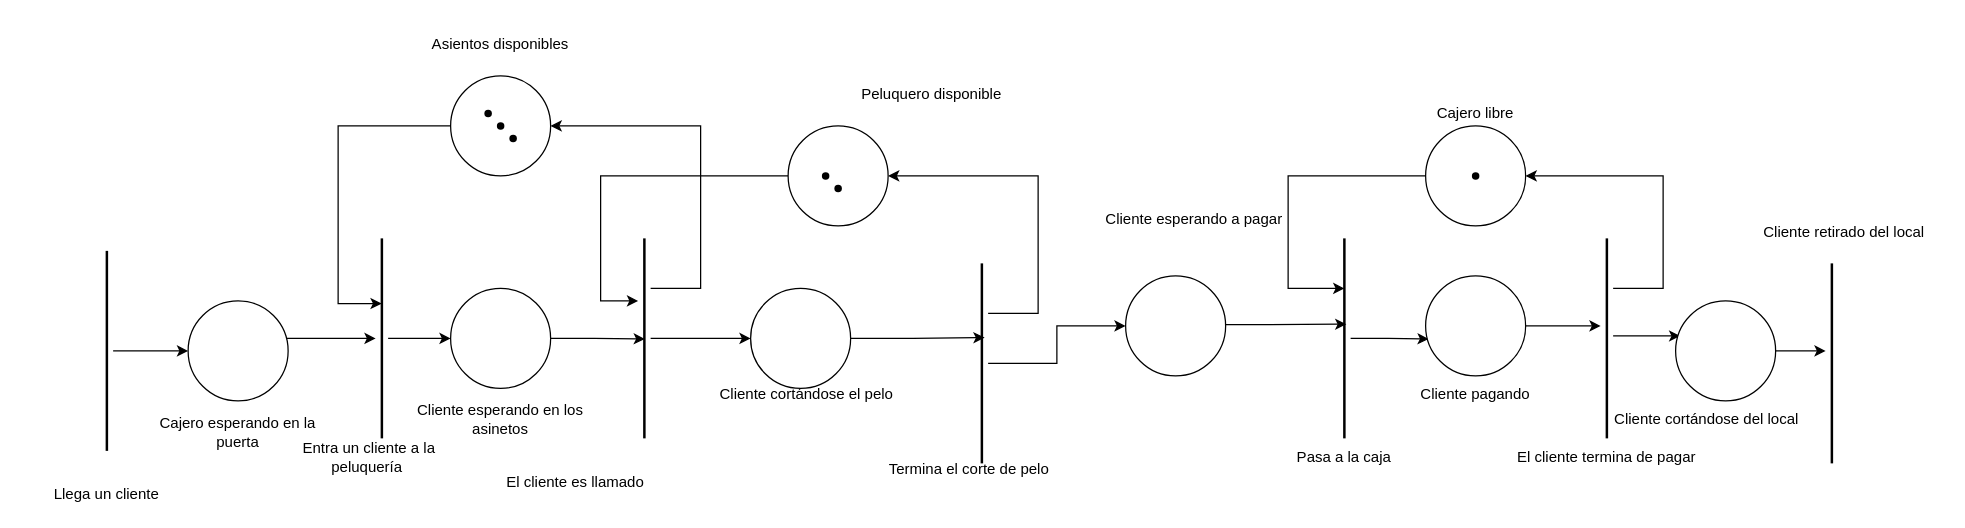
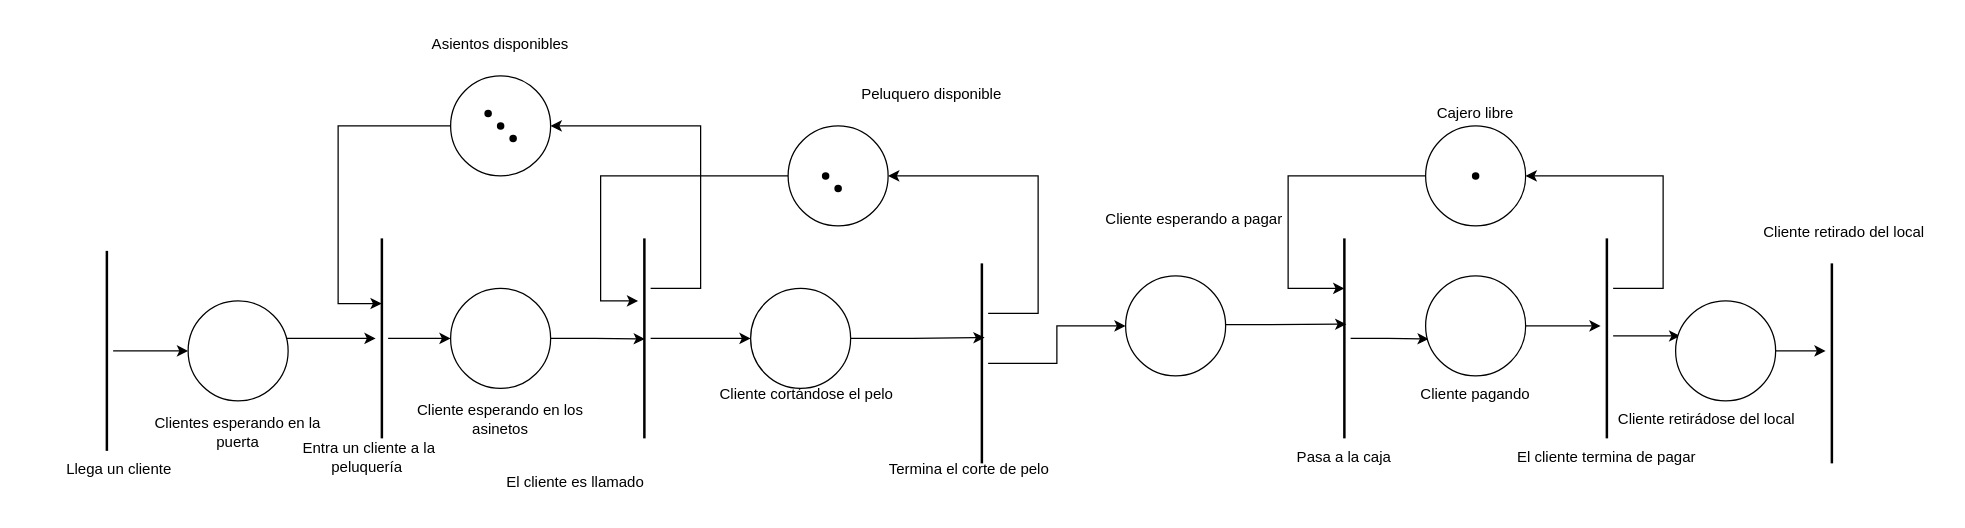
node "Cliente cortándose del local": label "Cliente cortándose del local" -> "Cliente retirádose del local"
node "Cajero esperando en la puerta": label "Cajero esperando en la puerta" -> "Clientes esperando en la puerta"
node "Llega un cliente": moved (107, 494) -> (119, 469)
